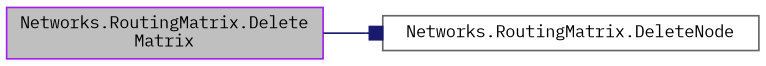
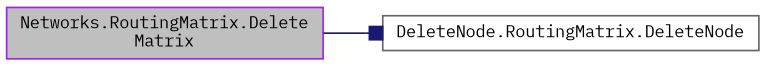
node "Networks.RoutingMatrix.DeleteNode": label "Networks.RoutingMatrix.DeleteNode" -> "DeleteNode.RoutingMatrix.DeleteNode"
